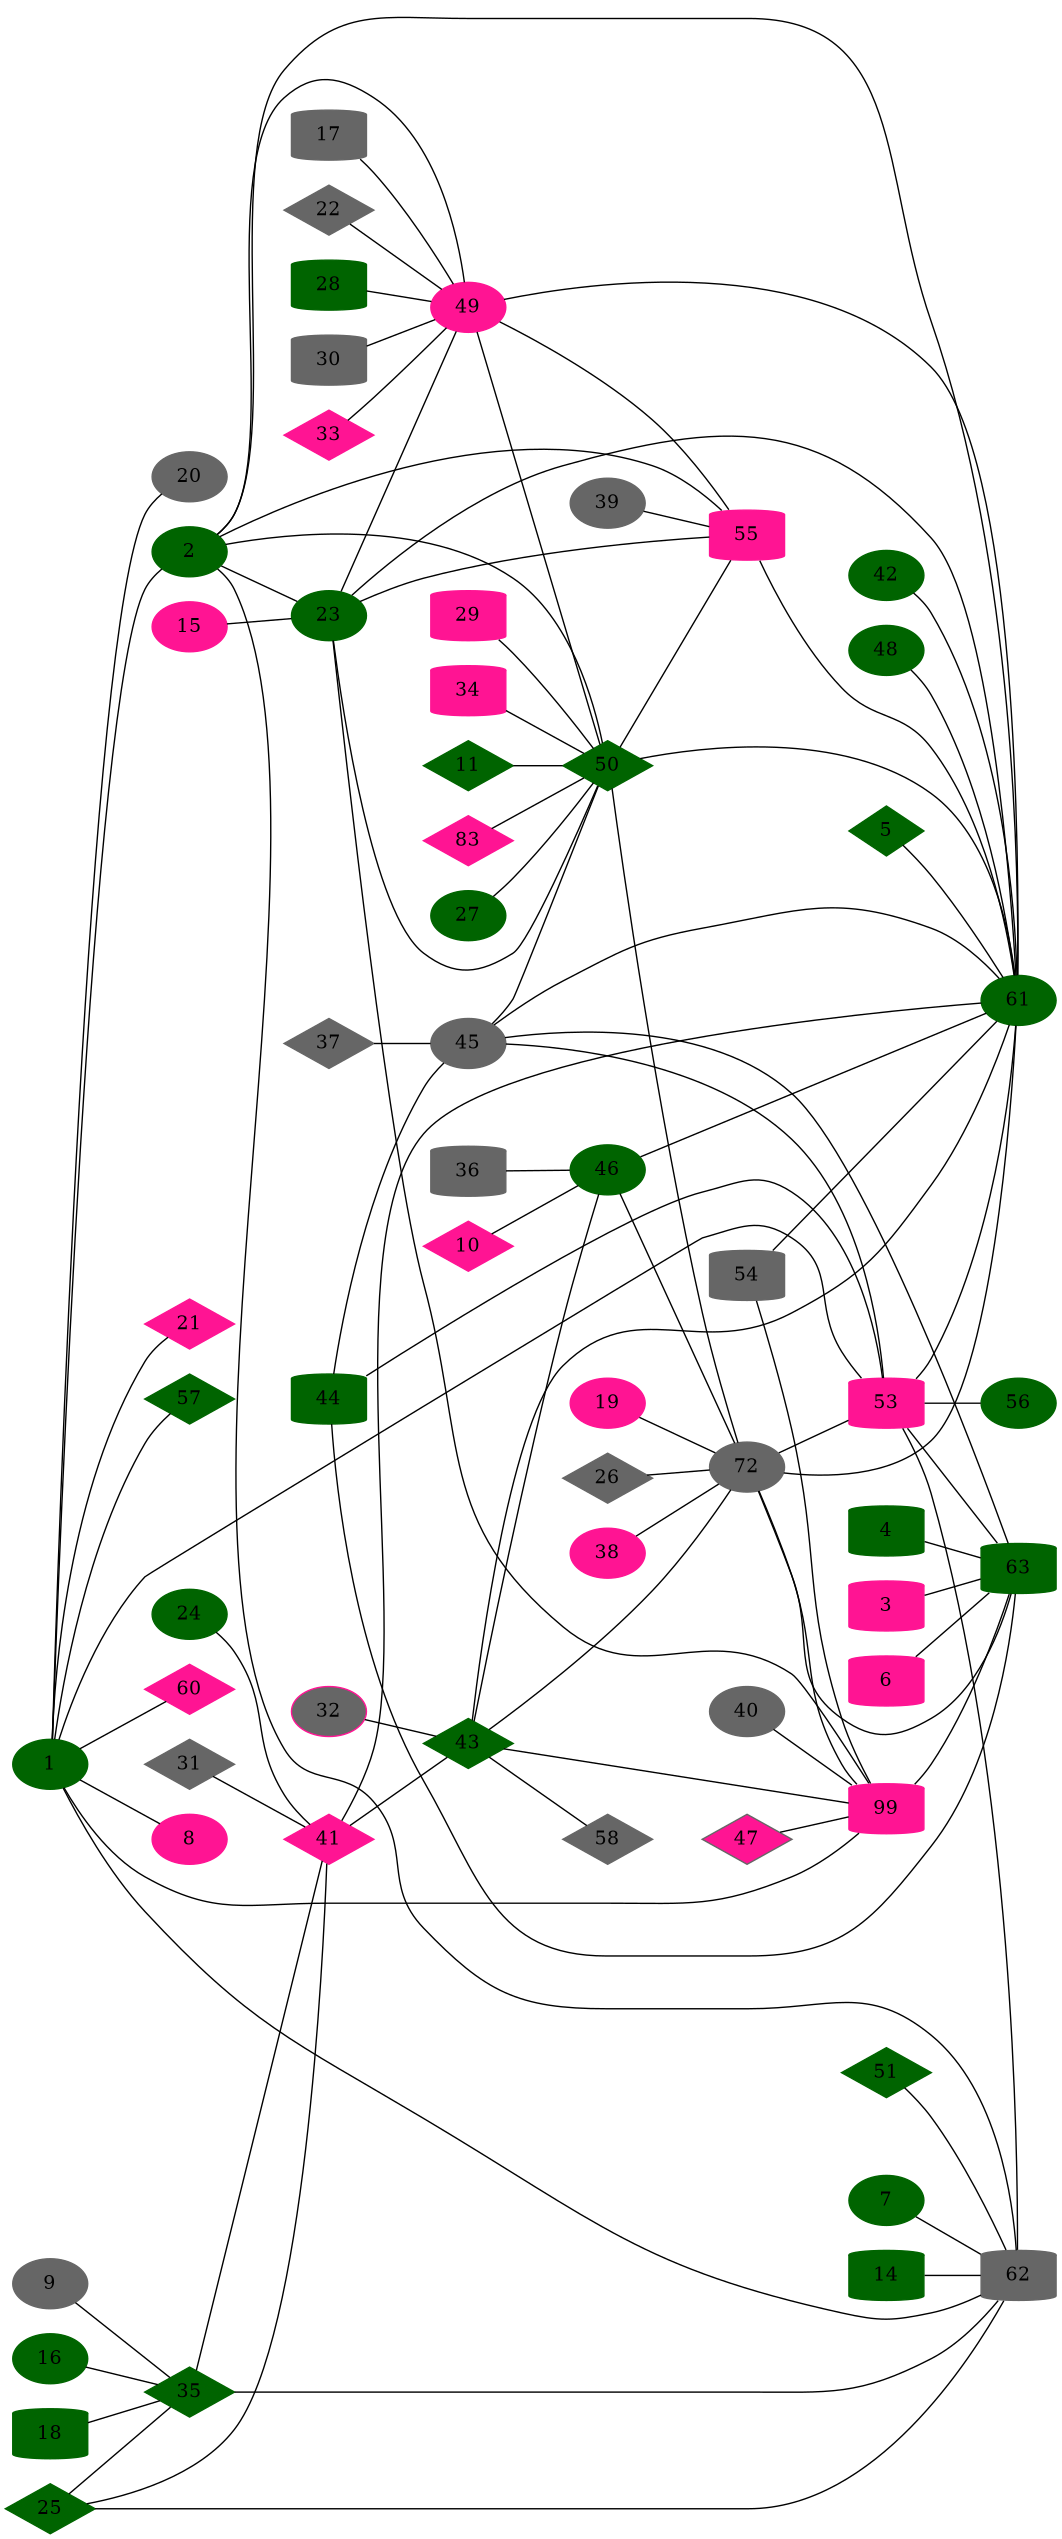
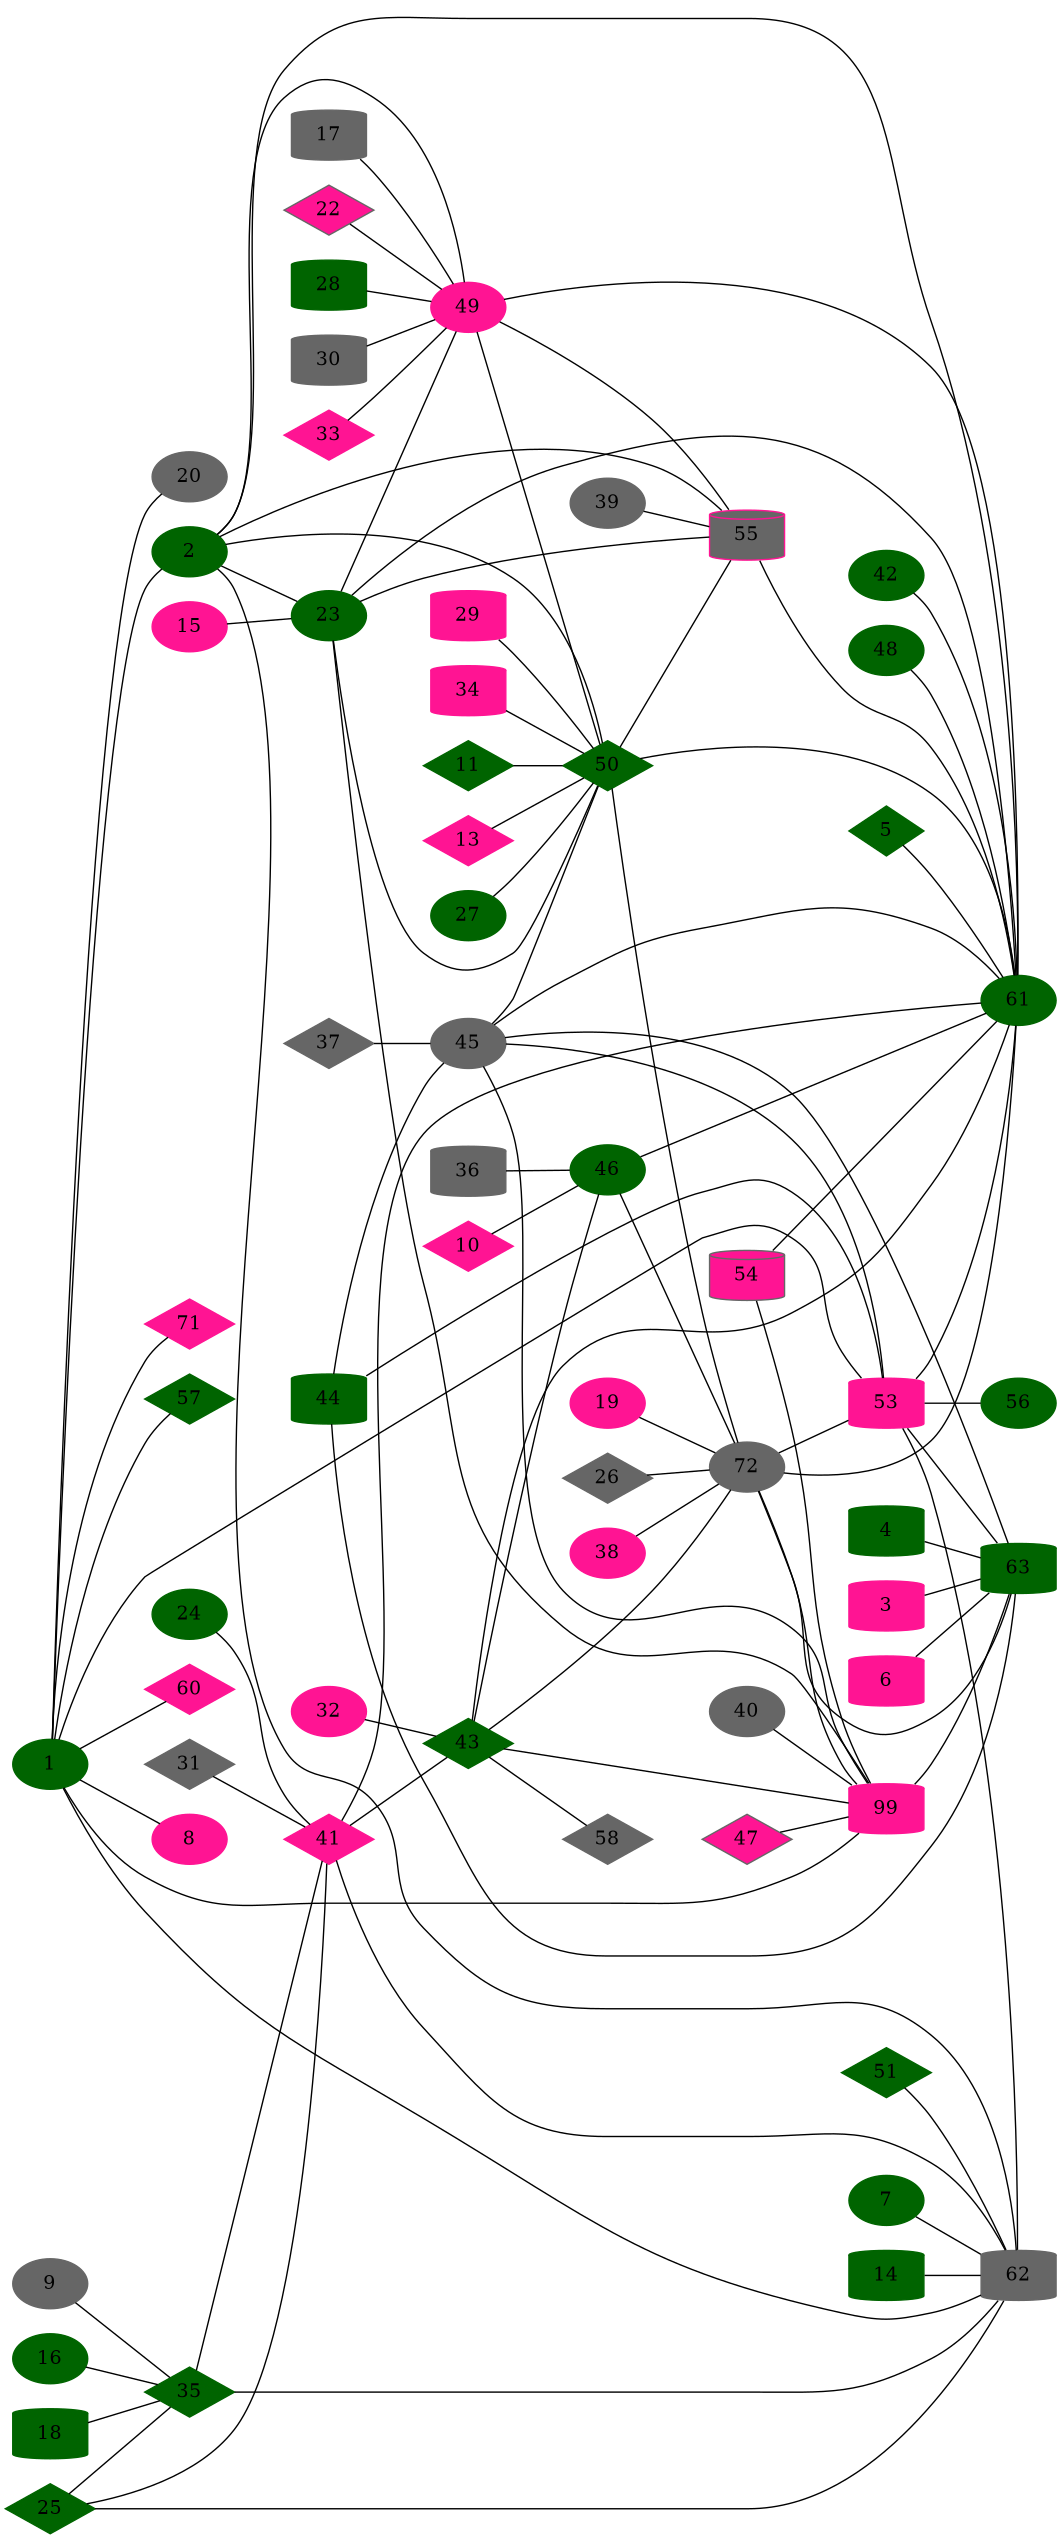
node "22": fillcolor gray40 -> deeppink
node "55": fillcolor deeppink -> gray40
node "83": label "83" -> "13"
node "54": fillcolor gray40 -> deeppink
node "21": label "21" -> "71"
edge "45" -- "99": added
node "32": fillcolor gray40 -> deeppink
edge "41" -- "62": added
